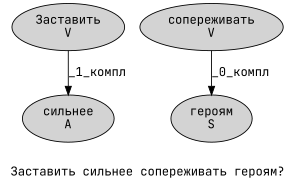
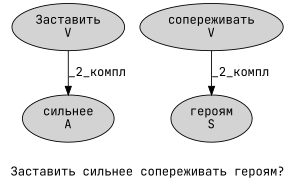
edge "Заставить V" -> "сильнее A": label "_1_компл" -> "_2_компл"
edge "сопереживать V" -> "героям S": label "_0_компл" -> "_2_компл"
